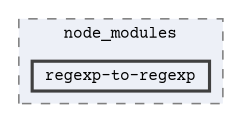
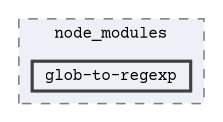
node "regexp-to-regexp": label "regexp-to-regexp" -> "glob-to-regexp"
